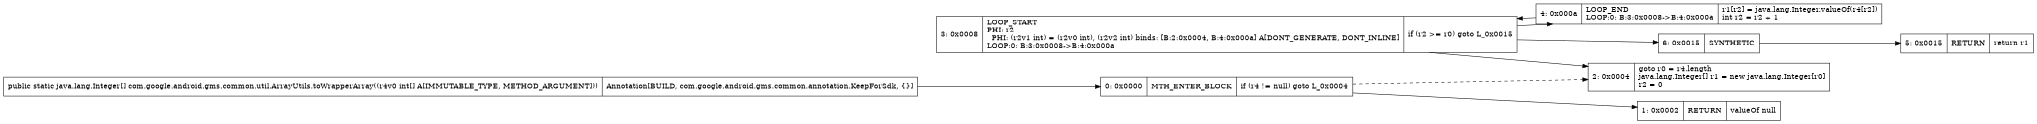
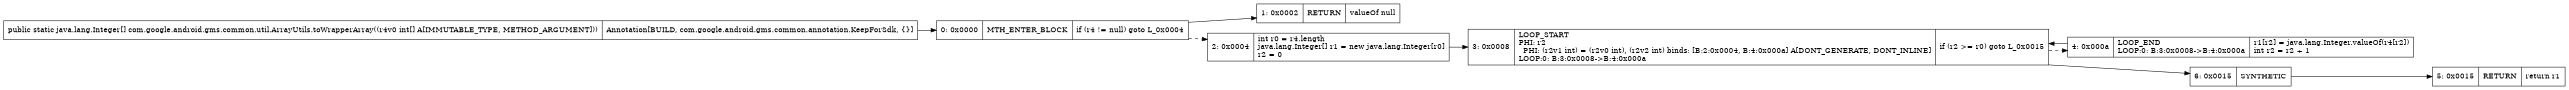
edge "3: 0x0008" -> "4: 0x000a": style solid -> dashed
edge "3: 0x0008" -> "2: 0x0004": reversed
node "2: 0x0004": text "goto r0 = r4.length" -> "int r0 = r4.length"
